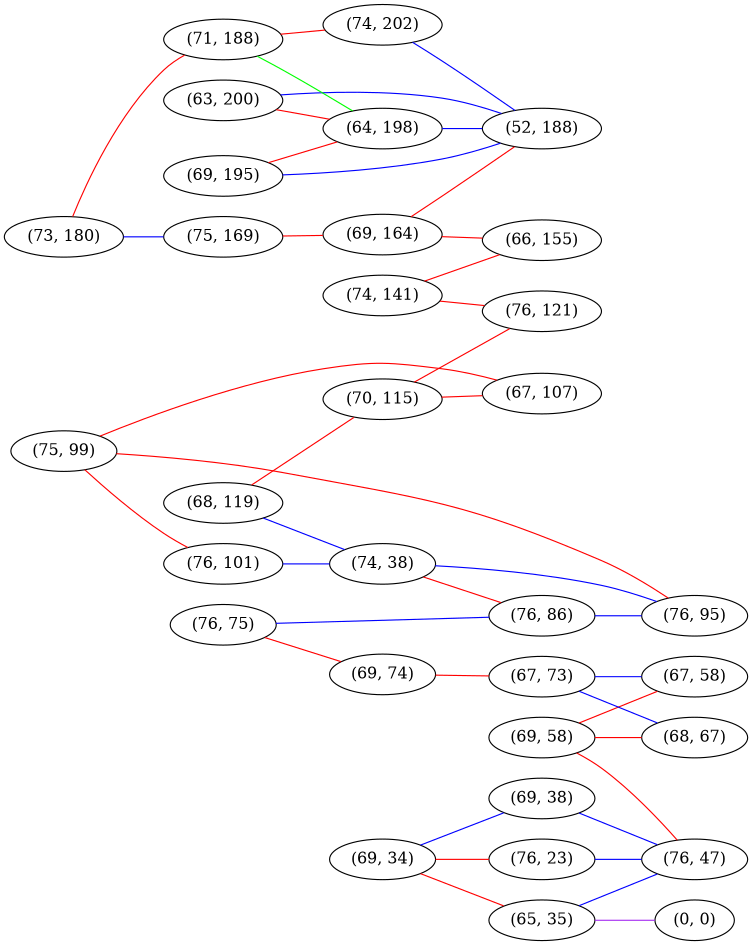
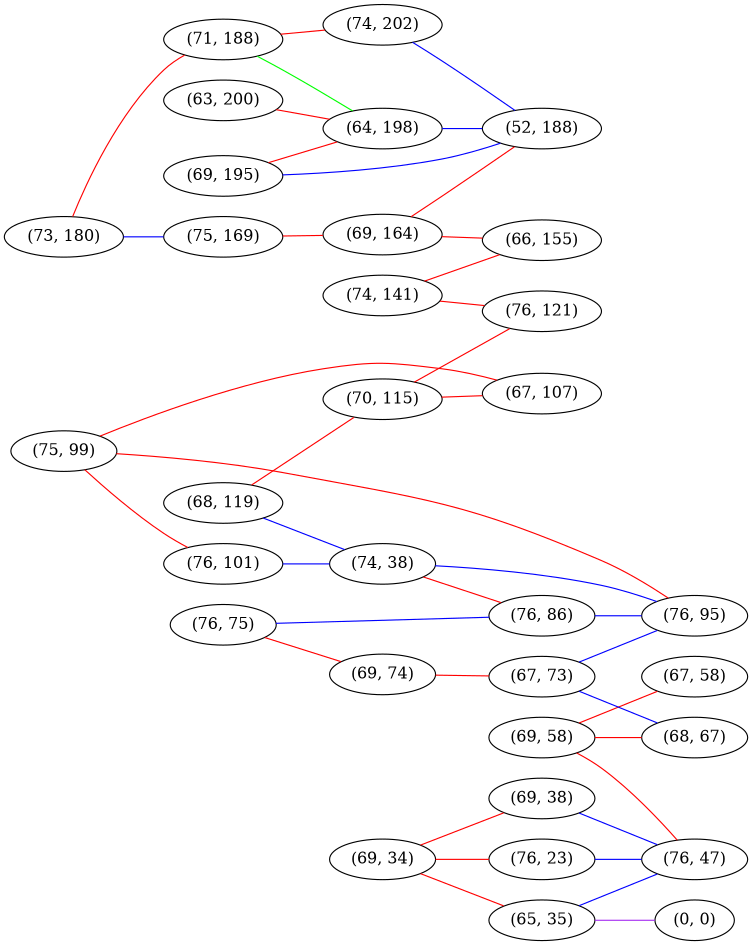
edge "(63, 200)" -- "(52, 188)": removed
edge "(67, 73)" -- "(67, 58)": now "(67, 73)" -- "(76, 95)"
edge "(69, 38)" -- "(69, 34)": color blue -> red
